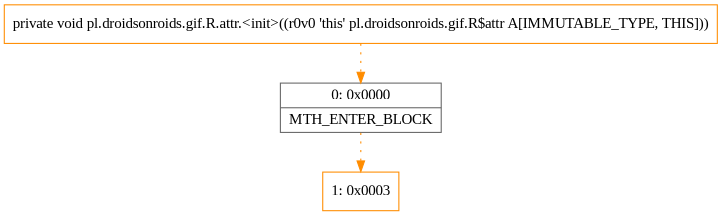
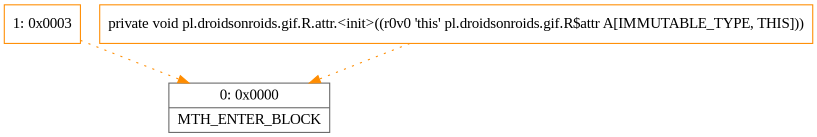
edge "0: 0x0000" -> "1: 0x0003": reversed
